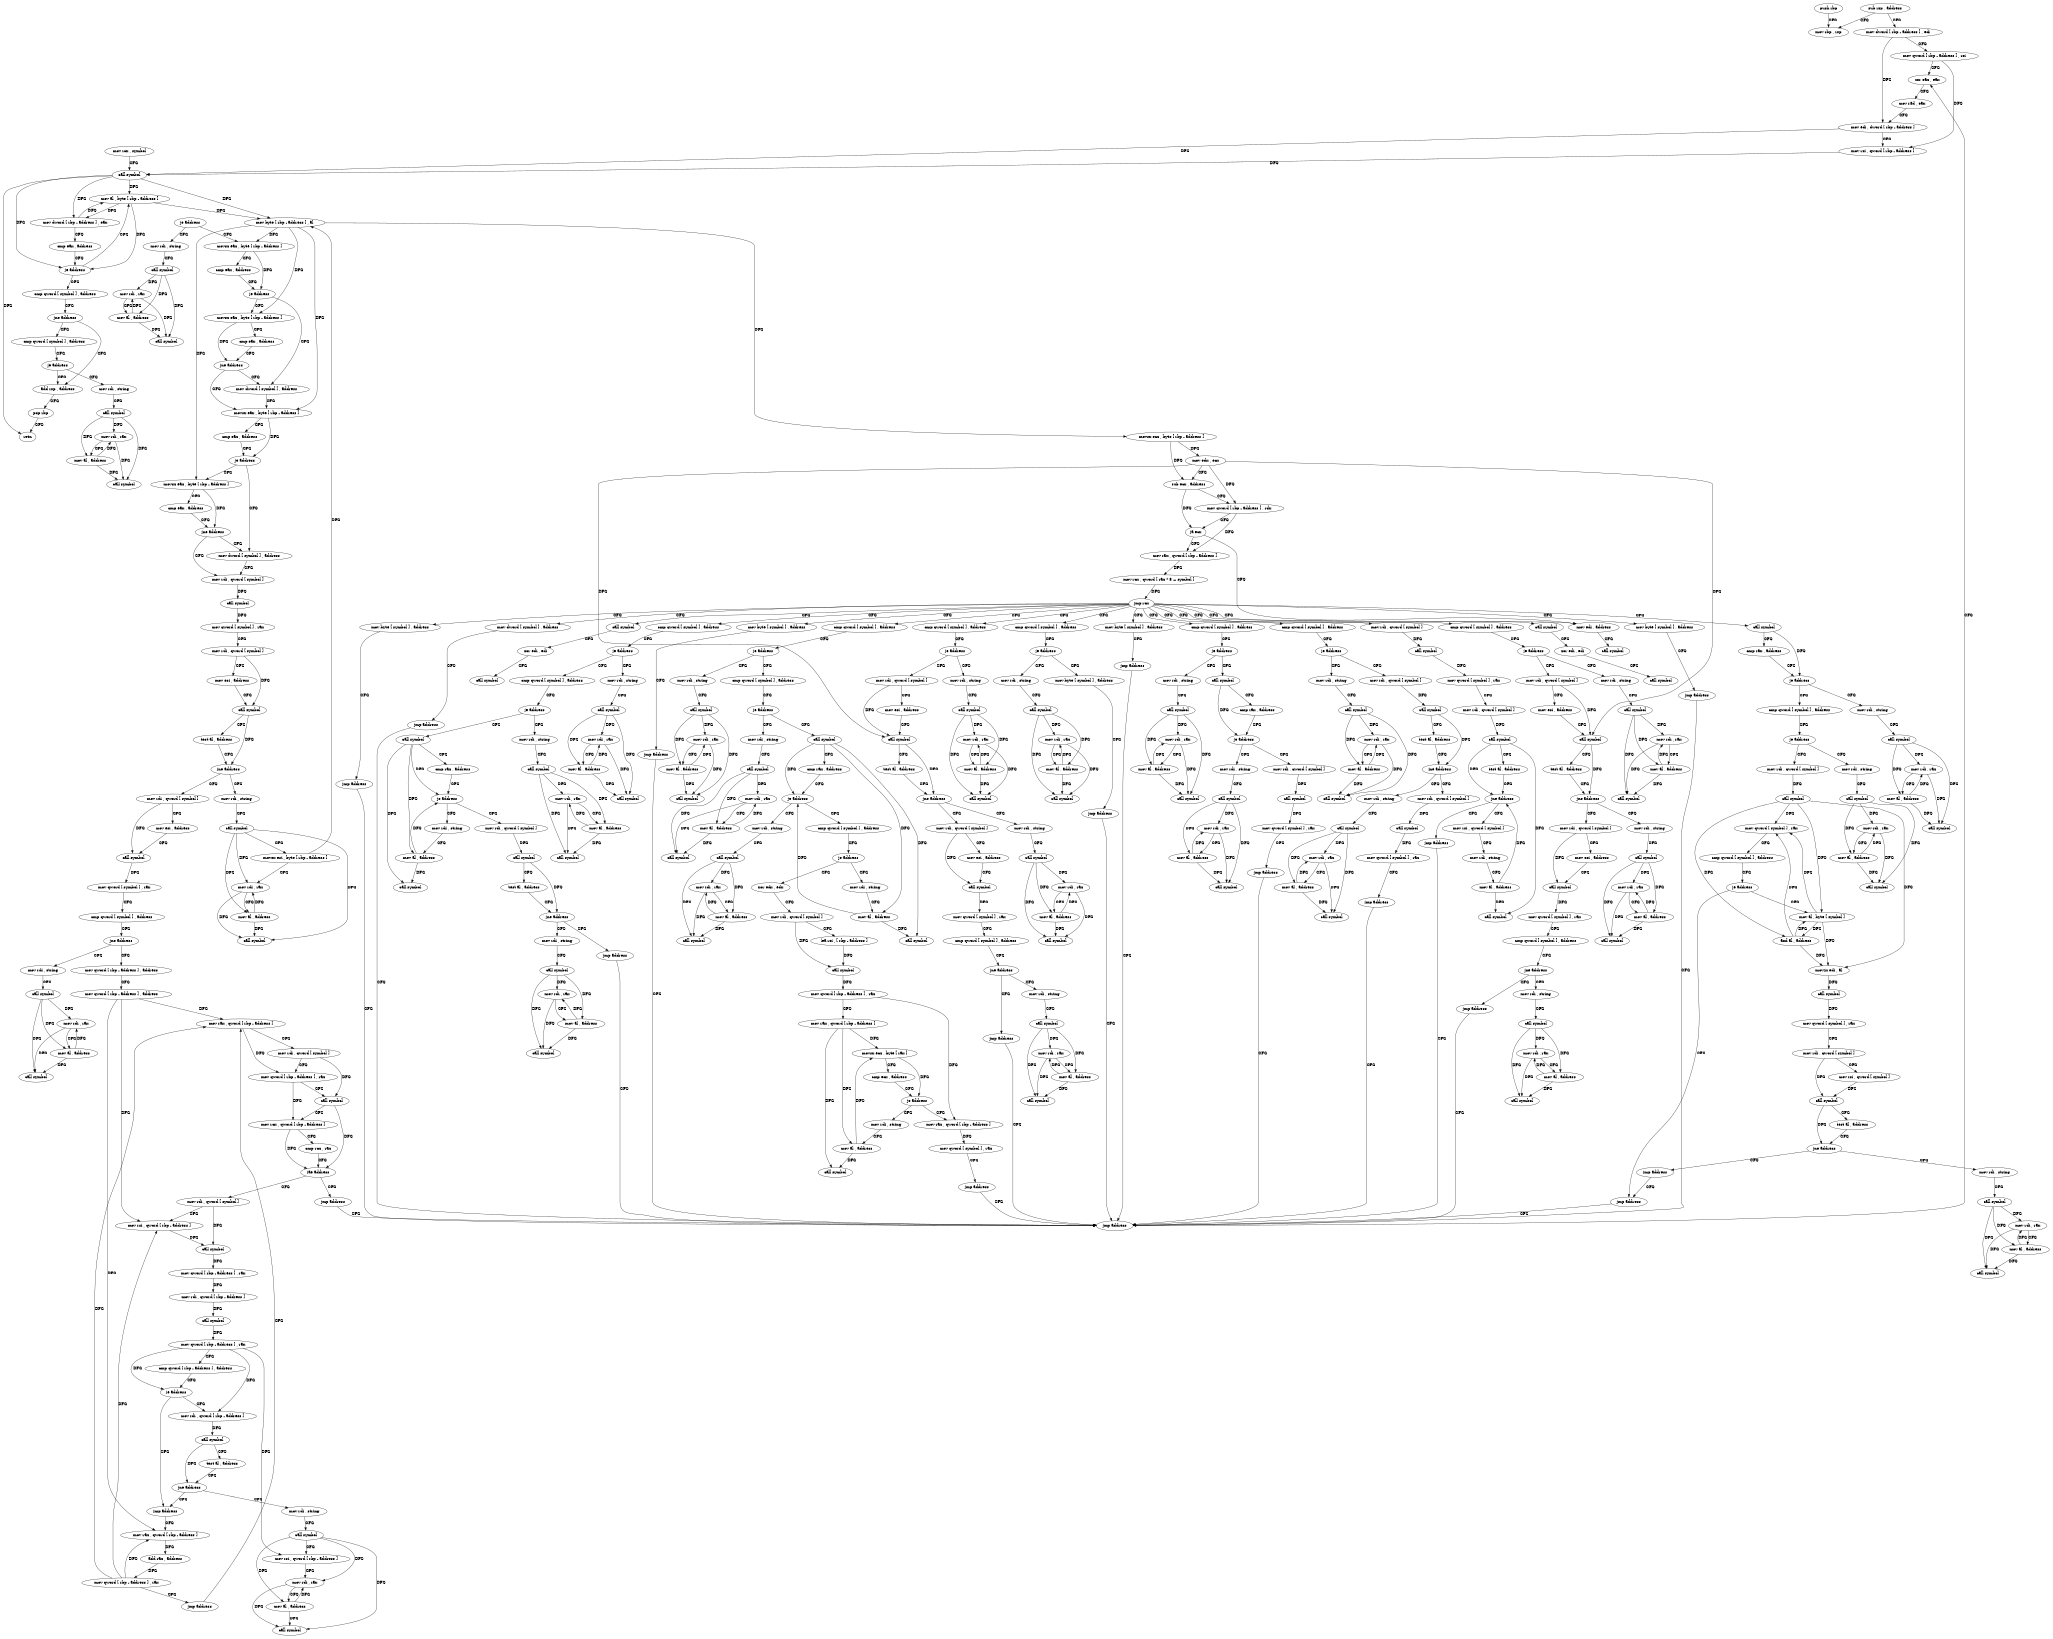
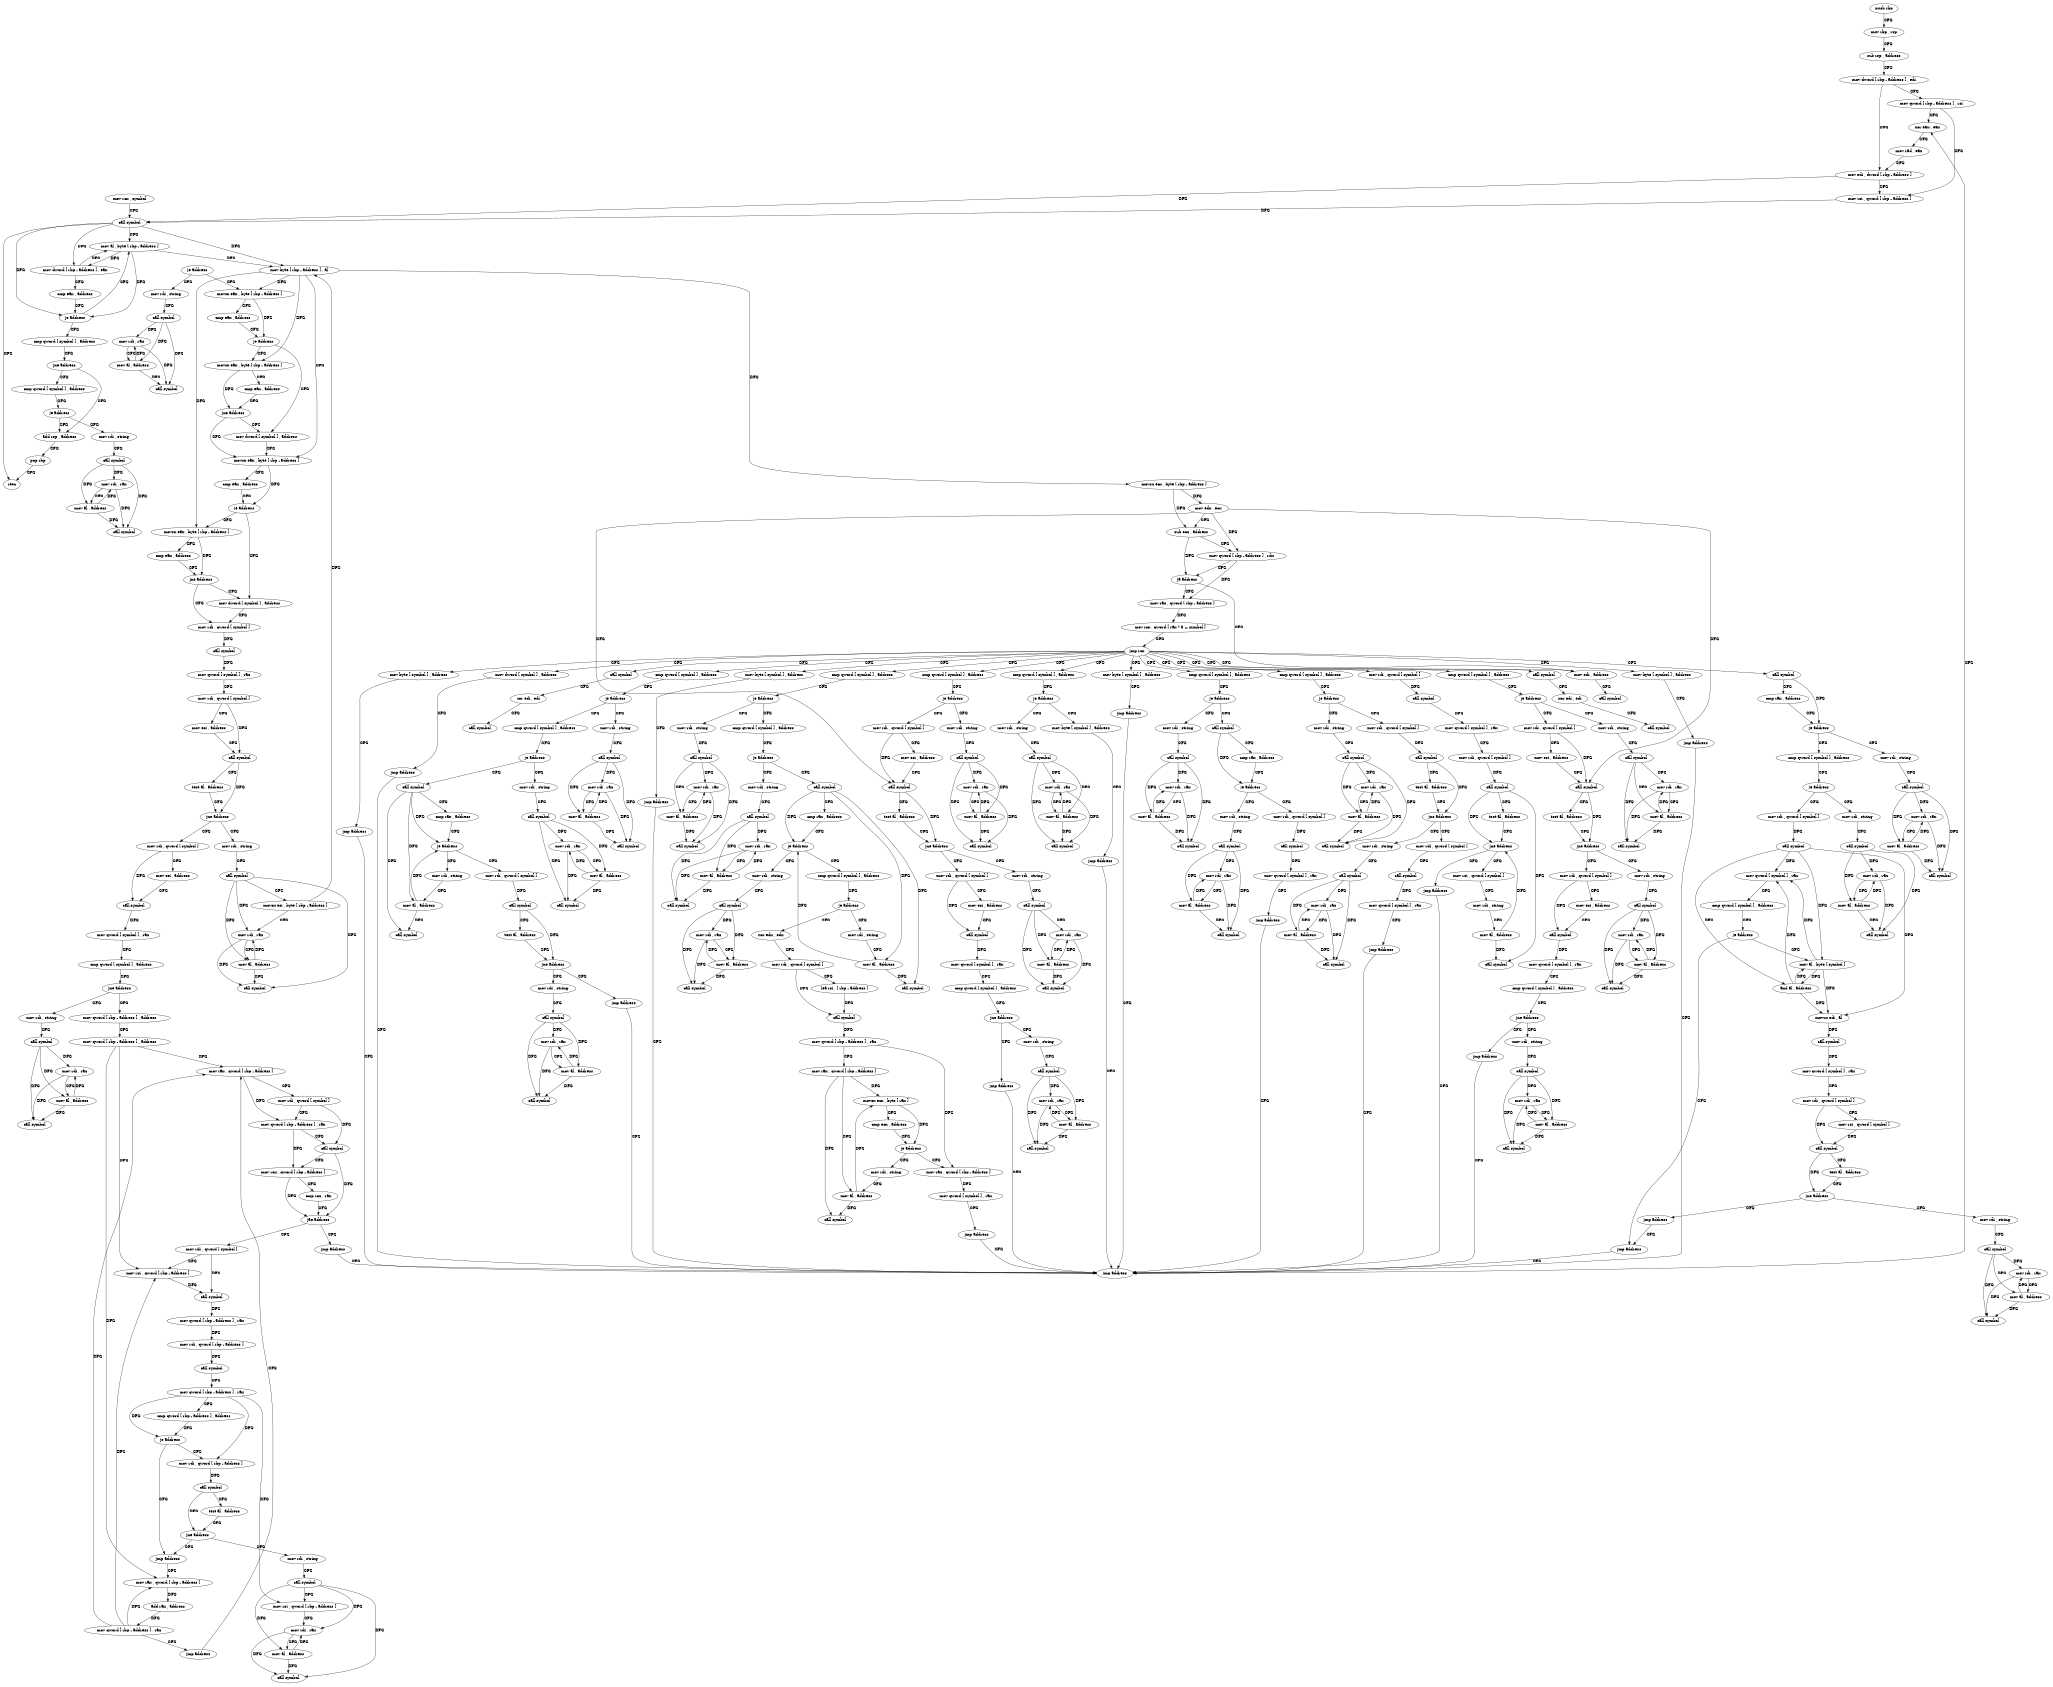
edge "sub rsp , address" -> "mov rbp , rsp": reversed
node "ja ecx": label "ja ecx" -> "ja address"
